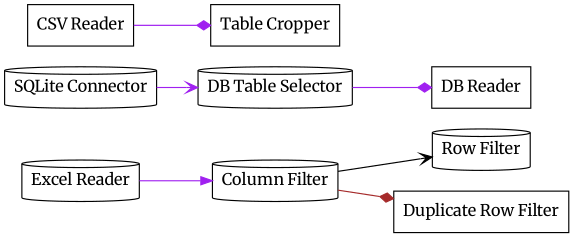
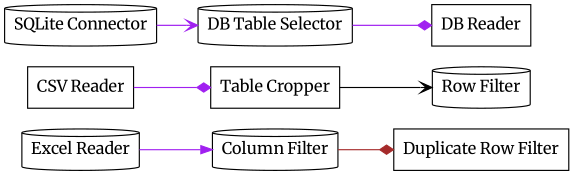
edge "Column Filter" -> "Row Filter": now "Table Cropper" -> "Row Filter"
